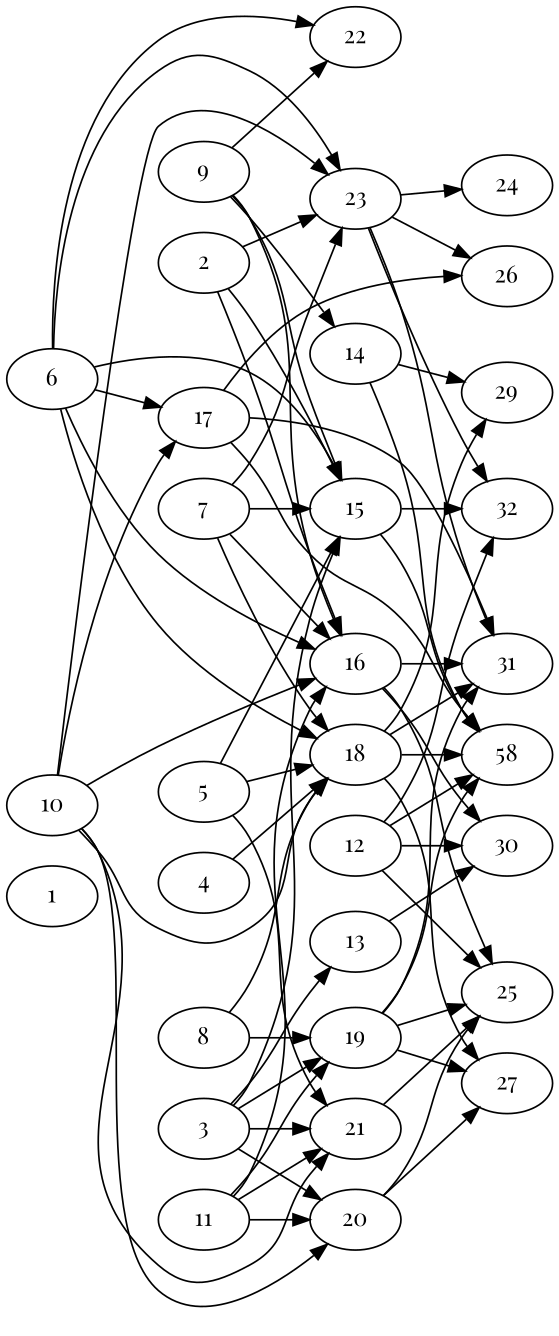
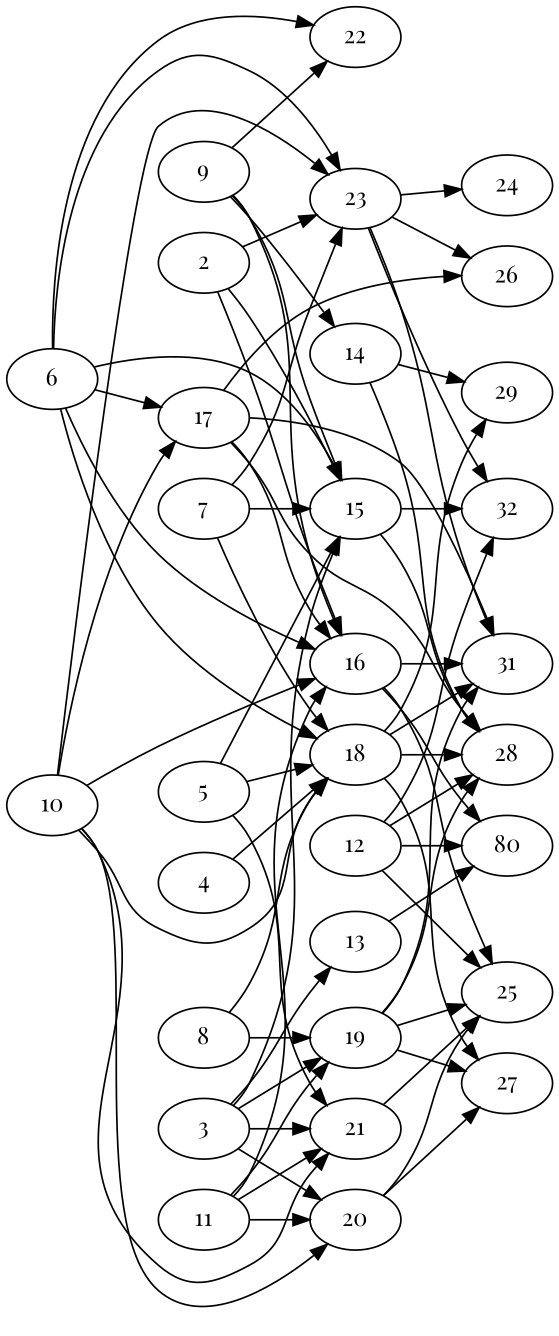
edge "7" -> "16": now "17" -> "16"
node "58": label "58" -> "28"
node "30": label "30" -> "80"
node "1": removed
